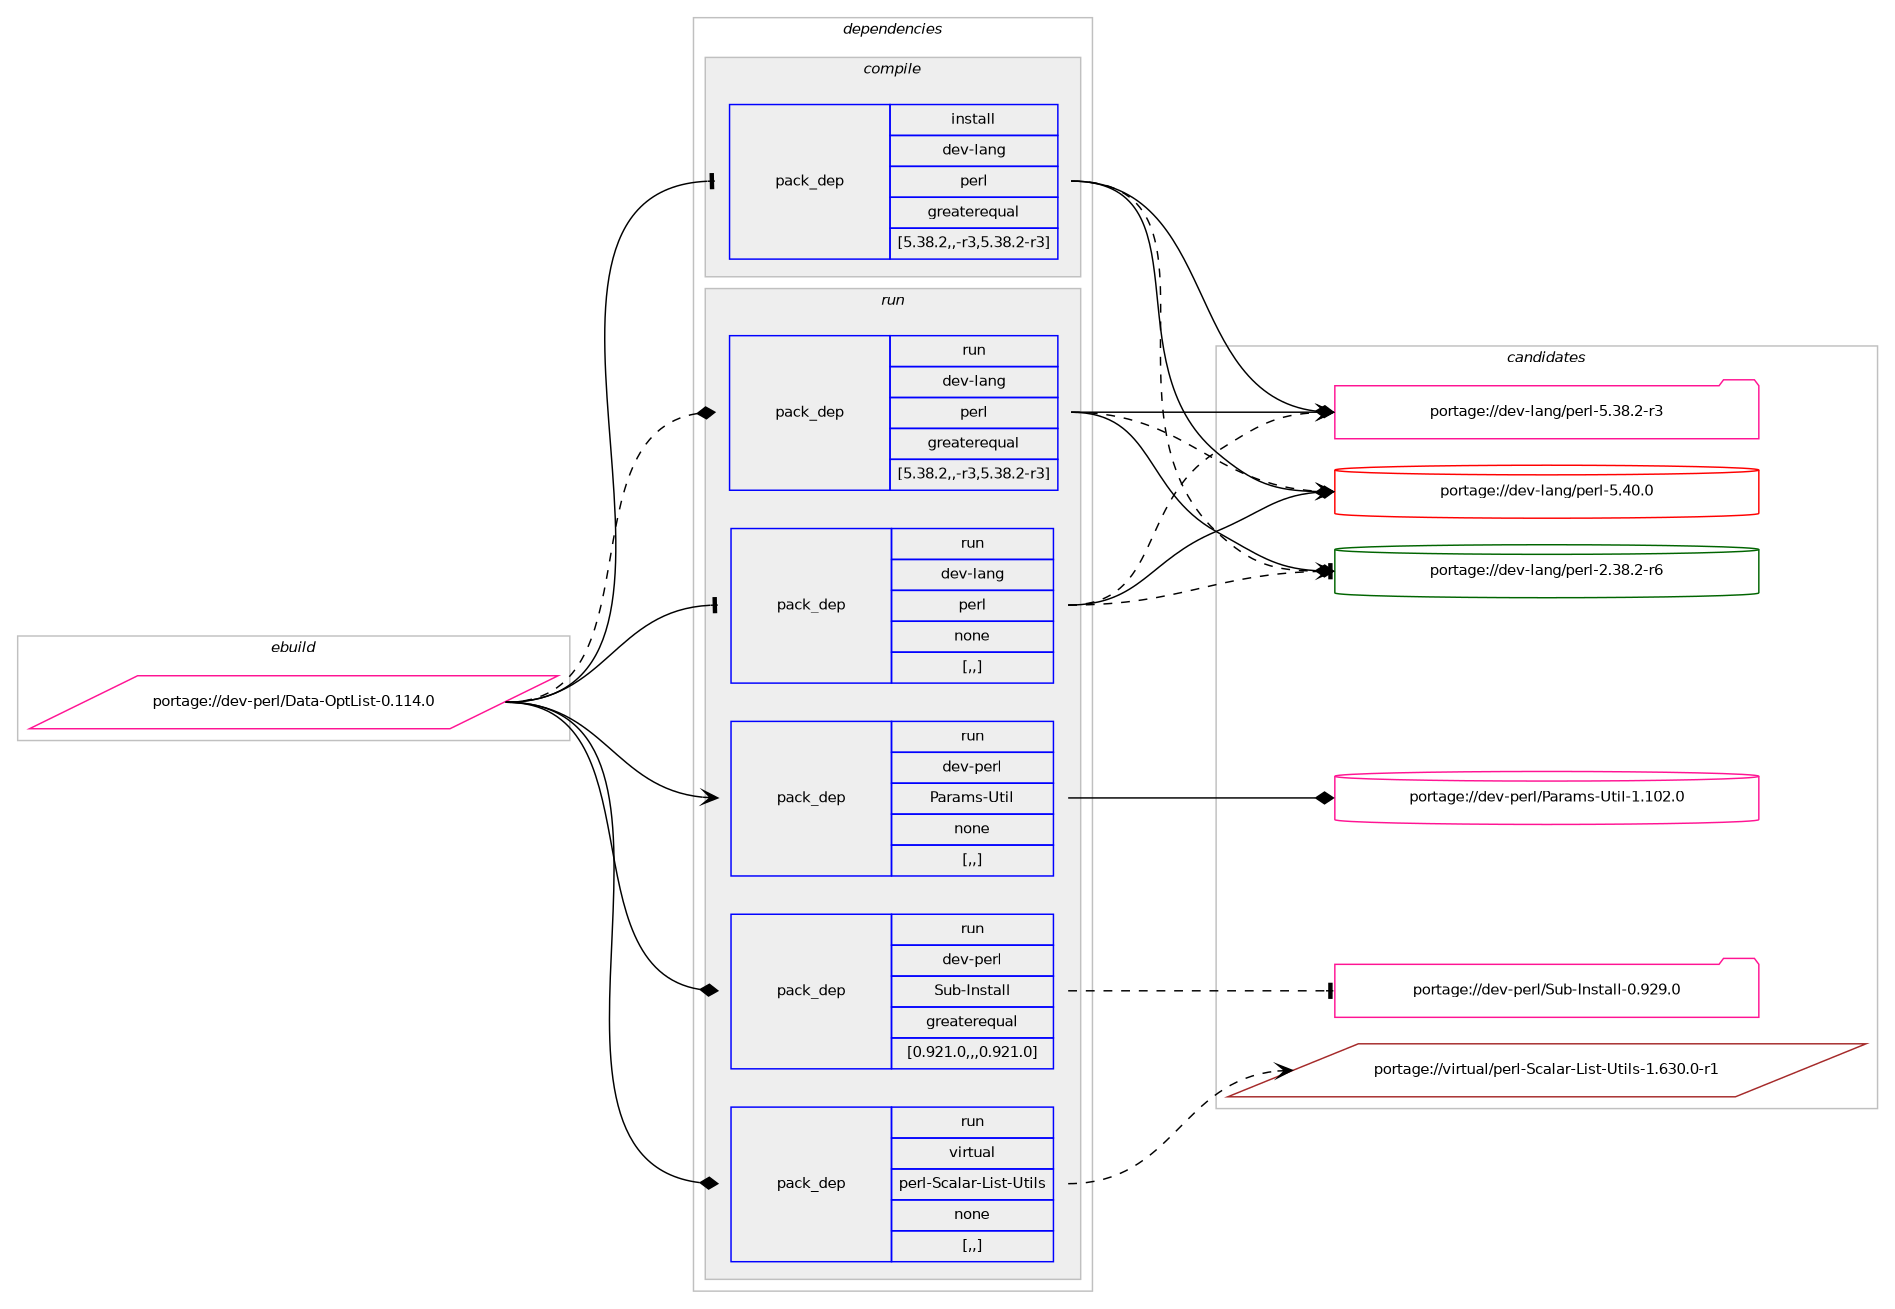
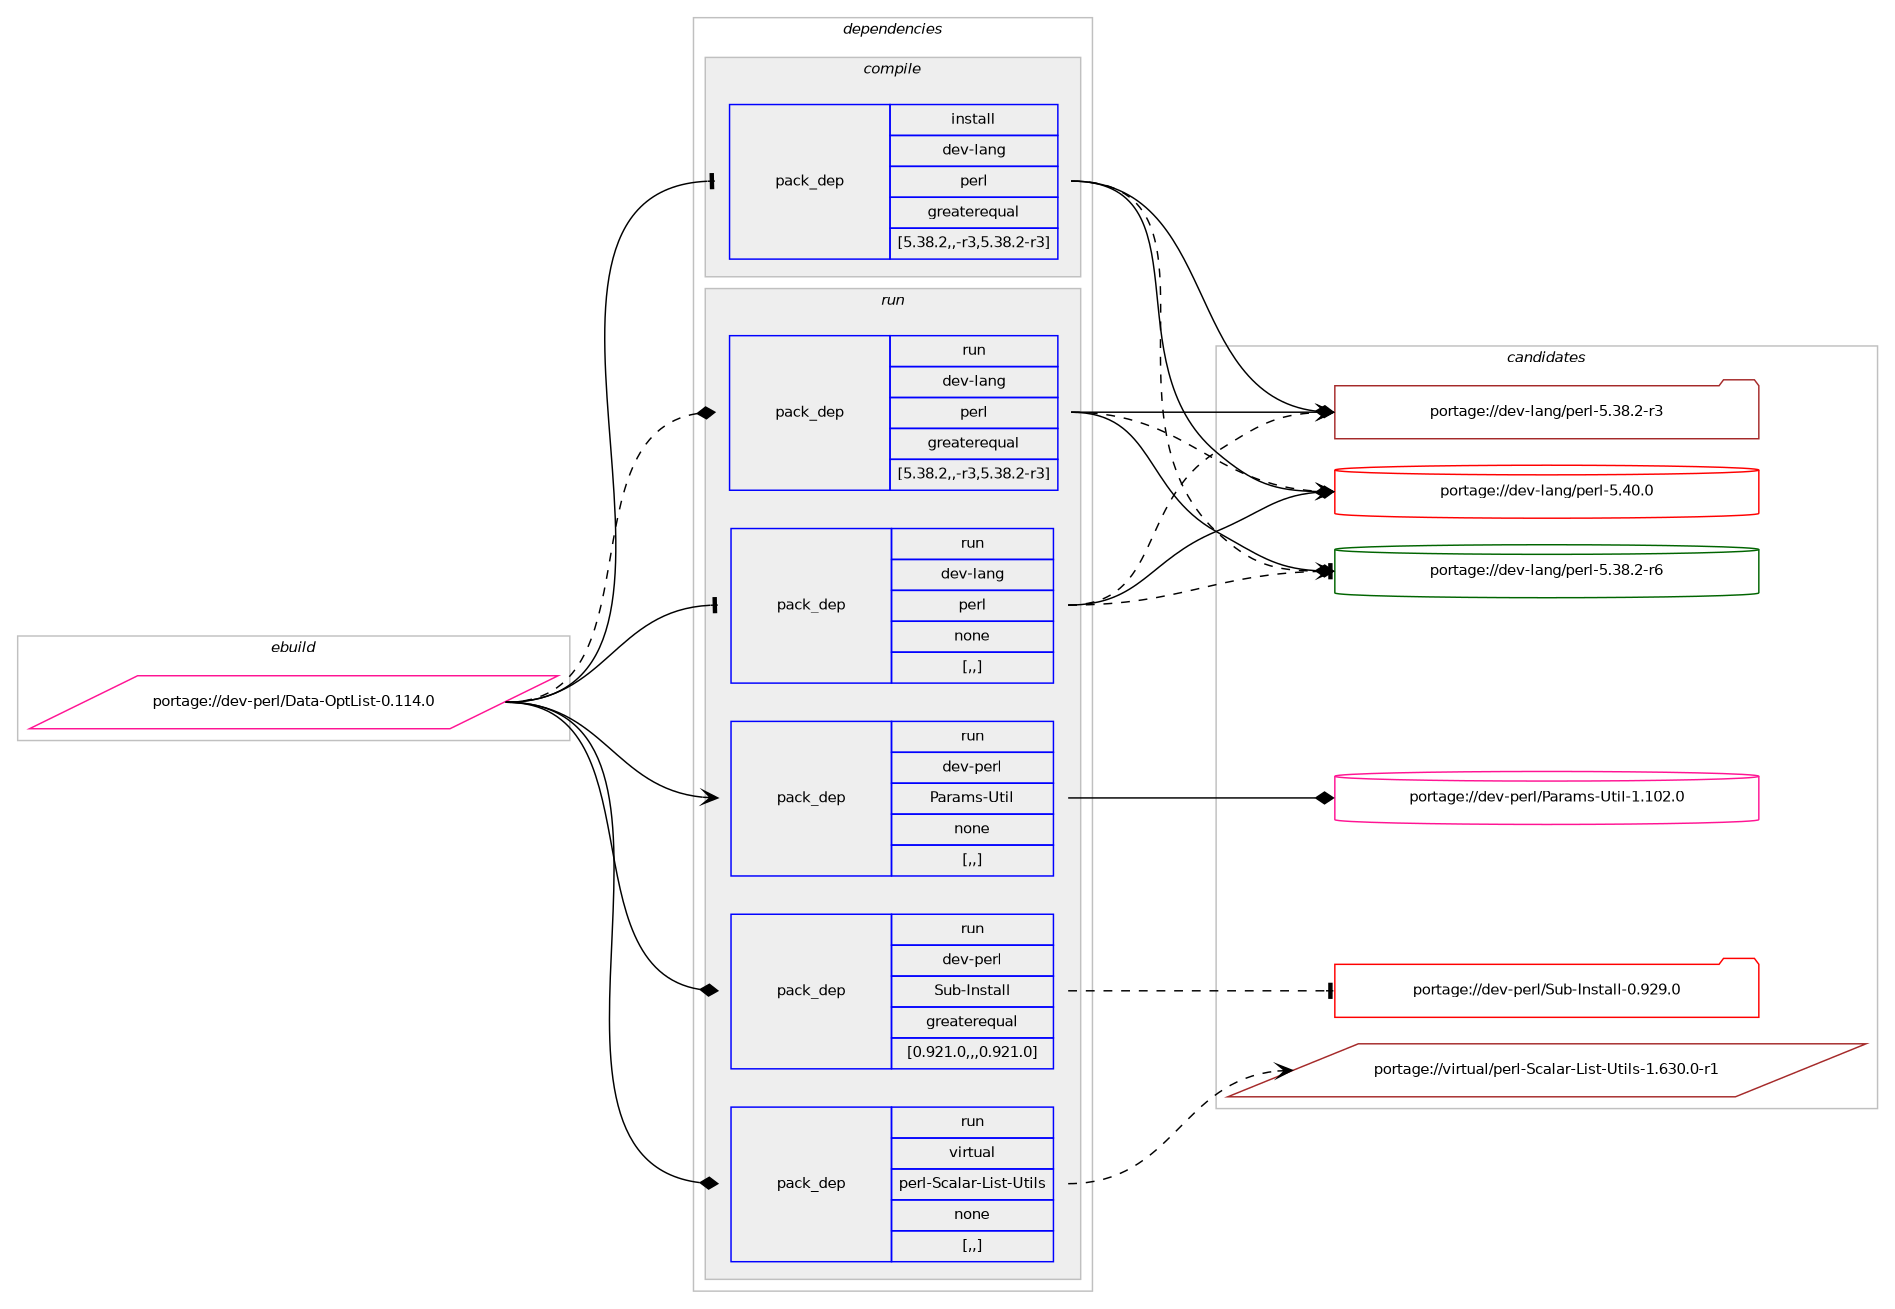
node "portage://dev-lang/perl-5.38.2-r3": color deeppink -> brown
node "portage://dev-lang/perl-2.38.2-r6": label "portage://dev-lang/perl-2.38.2-r6" -> "portage://dev-lang/perl-5.38.2-r6"
node "portage://dev-perl/Sub-Install-0.929.0": color deeppink -> red
